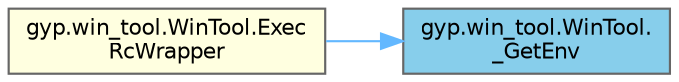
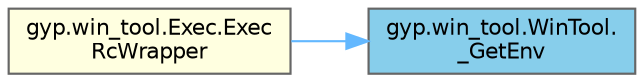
node "gyp.win_tool.WinTool.Exec RcWrapper": label "gyp.win_tool.WinTool.Exec RcWrapper" -> "gyp.win_tool.Exec.Exec RcWrapper"
